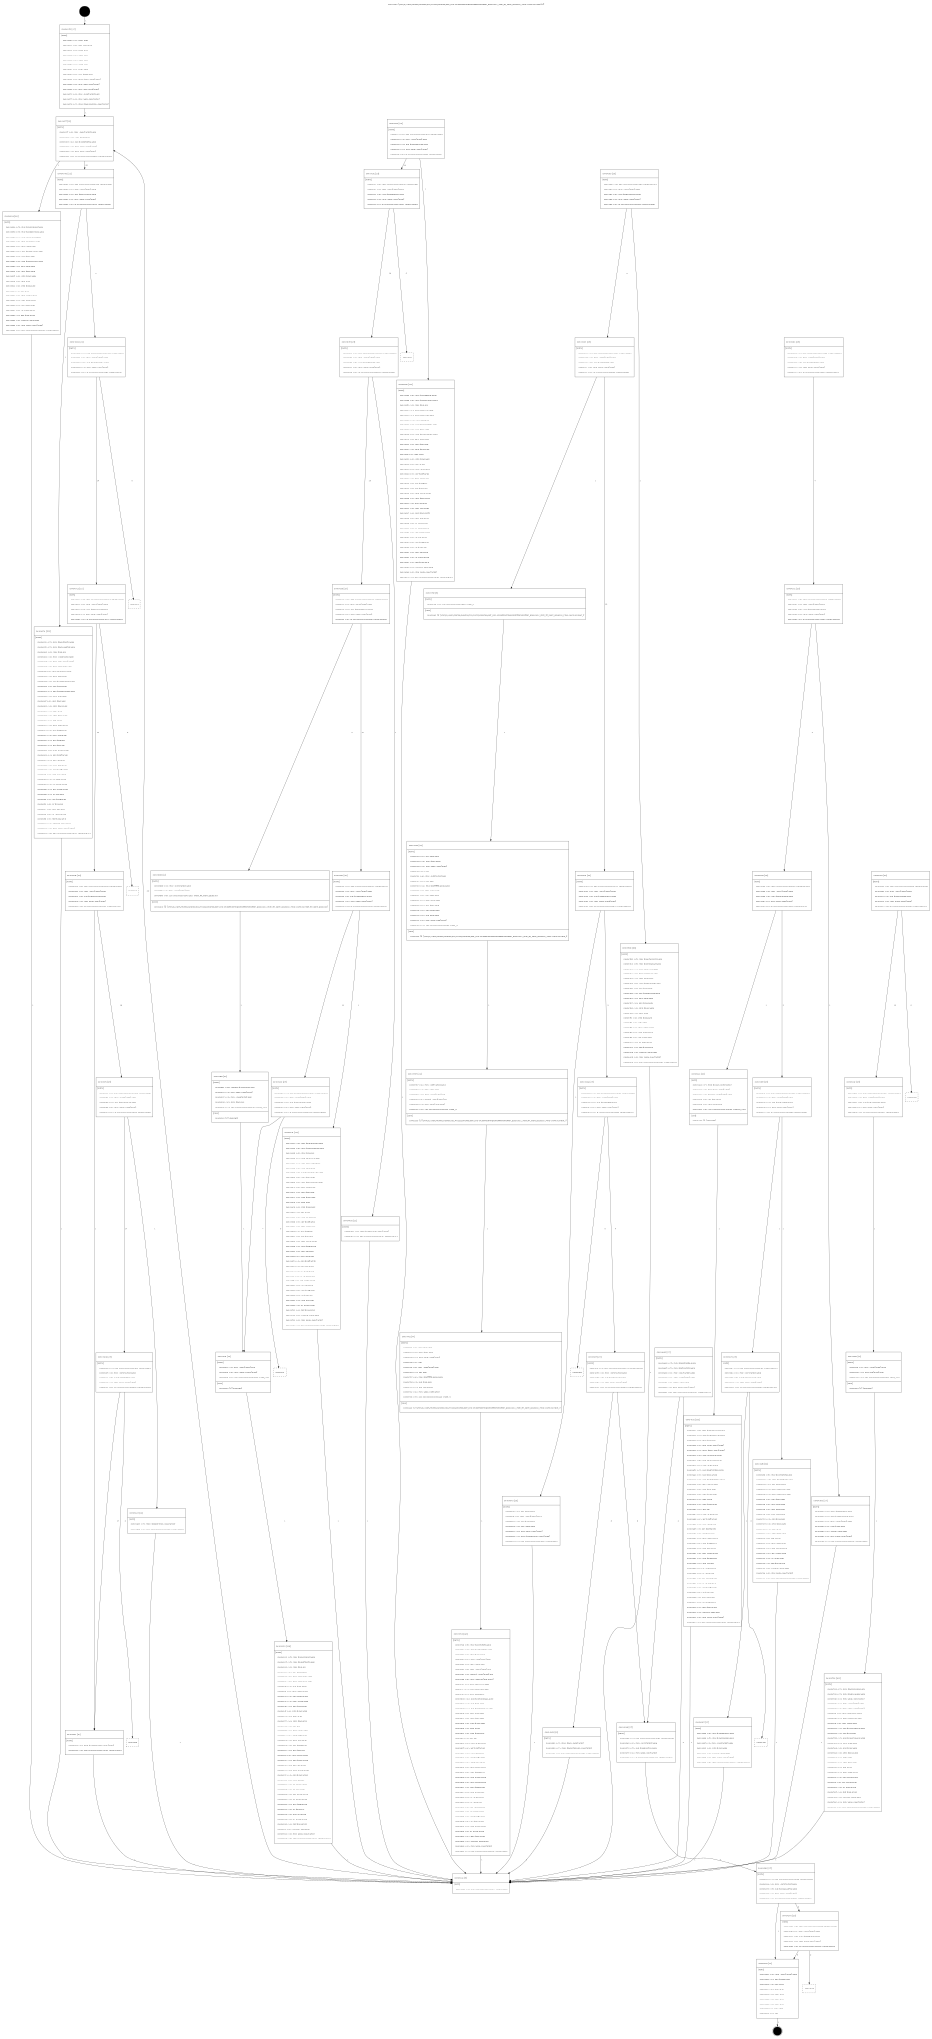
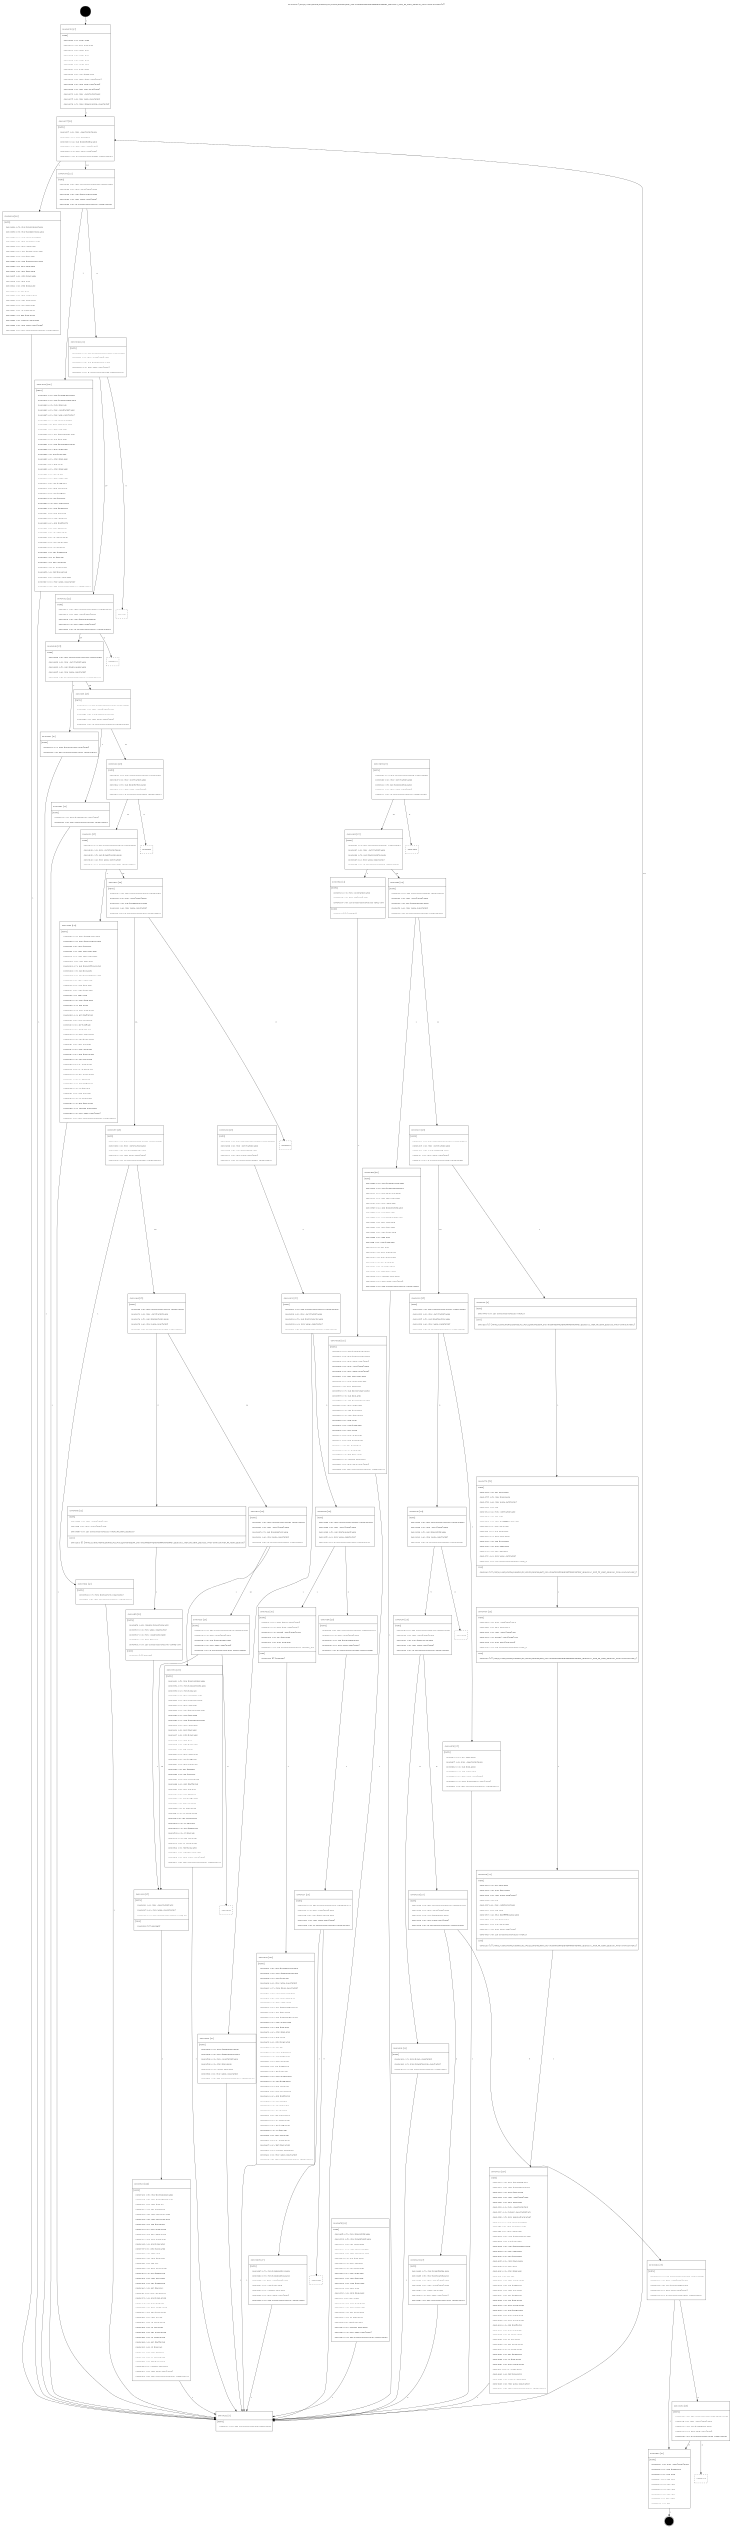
edge "0x4041d2 [25]" -> "0x4041eb [25]": added, label "12"
edge "0x4042fe [25]" -> "0x4046fb [83]": removed, label "1"
edge "0x4046e0 [27]" -> "0x404268 [25]": reversed
edge "0x40410a [25]" -> "0x404594 [12]": now "0x40410a [25]" -> "0x404123 [25]"
